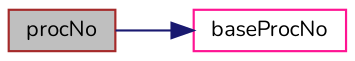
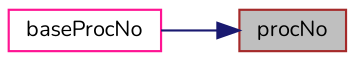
edge "procNo" -> "baseProcNo": reversed
